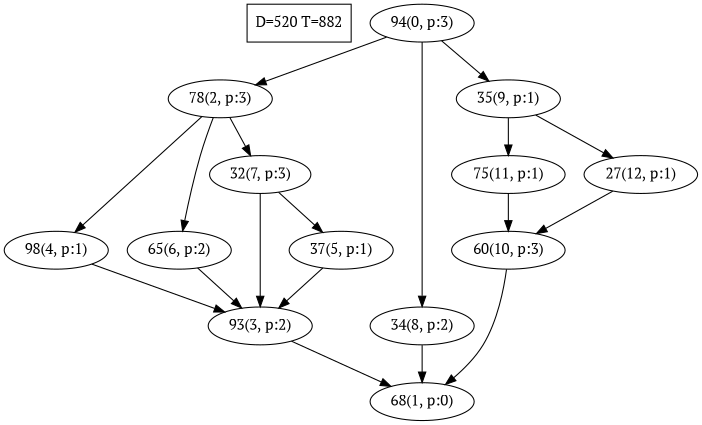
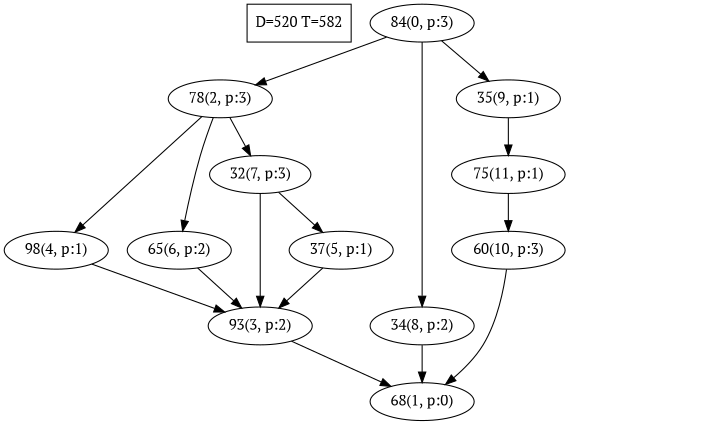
node "D=520 T=882": label "D=520 T=882" -> "D=520 T=582"
node "94(0, p:3)": label "94(0, p:3)" -> "84(0, p:3)"
node "27(12, p:1)": removed
